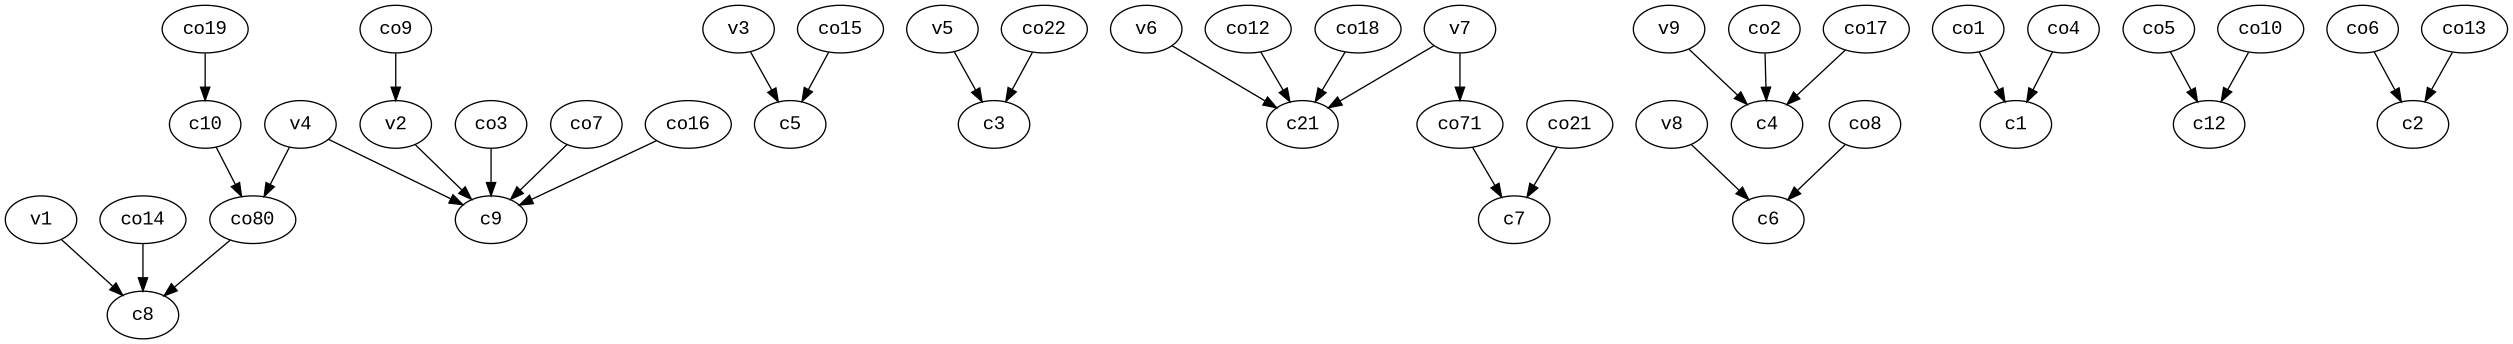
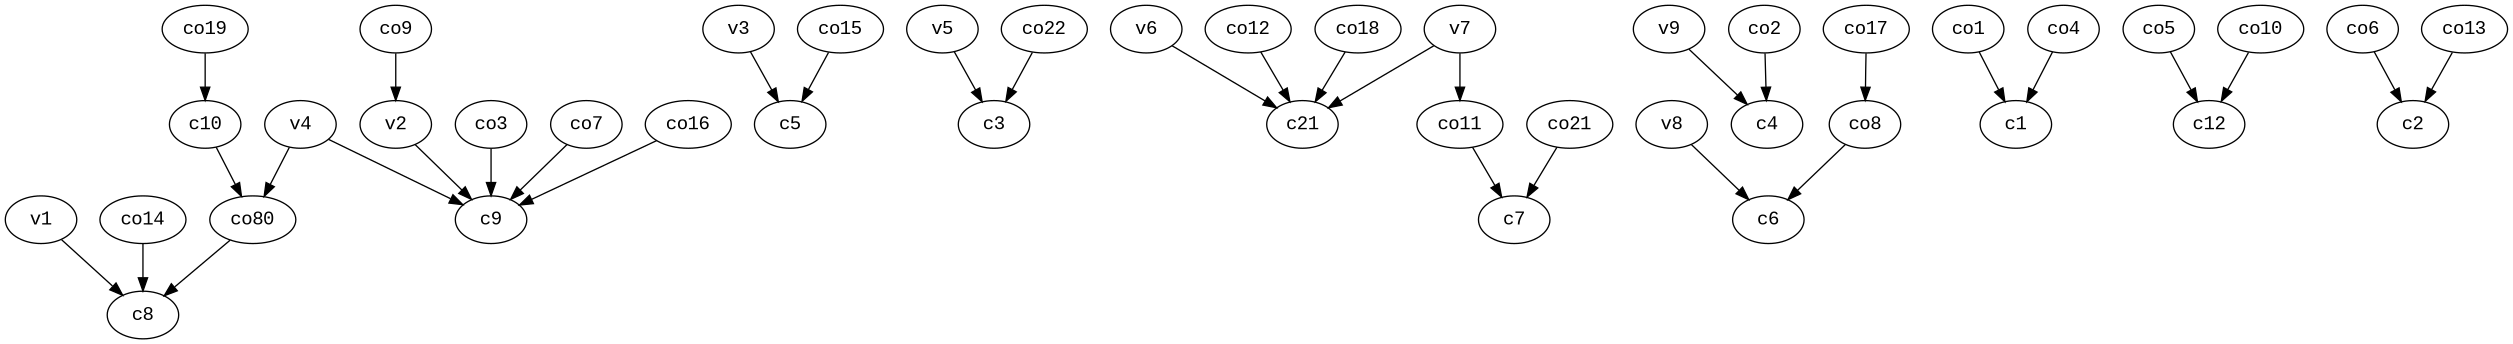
edge "co17" -> "c4": now "co17" -> "co8"
node "co71": label "co71" -> "co11"
